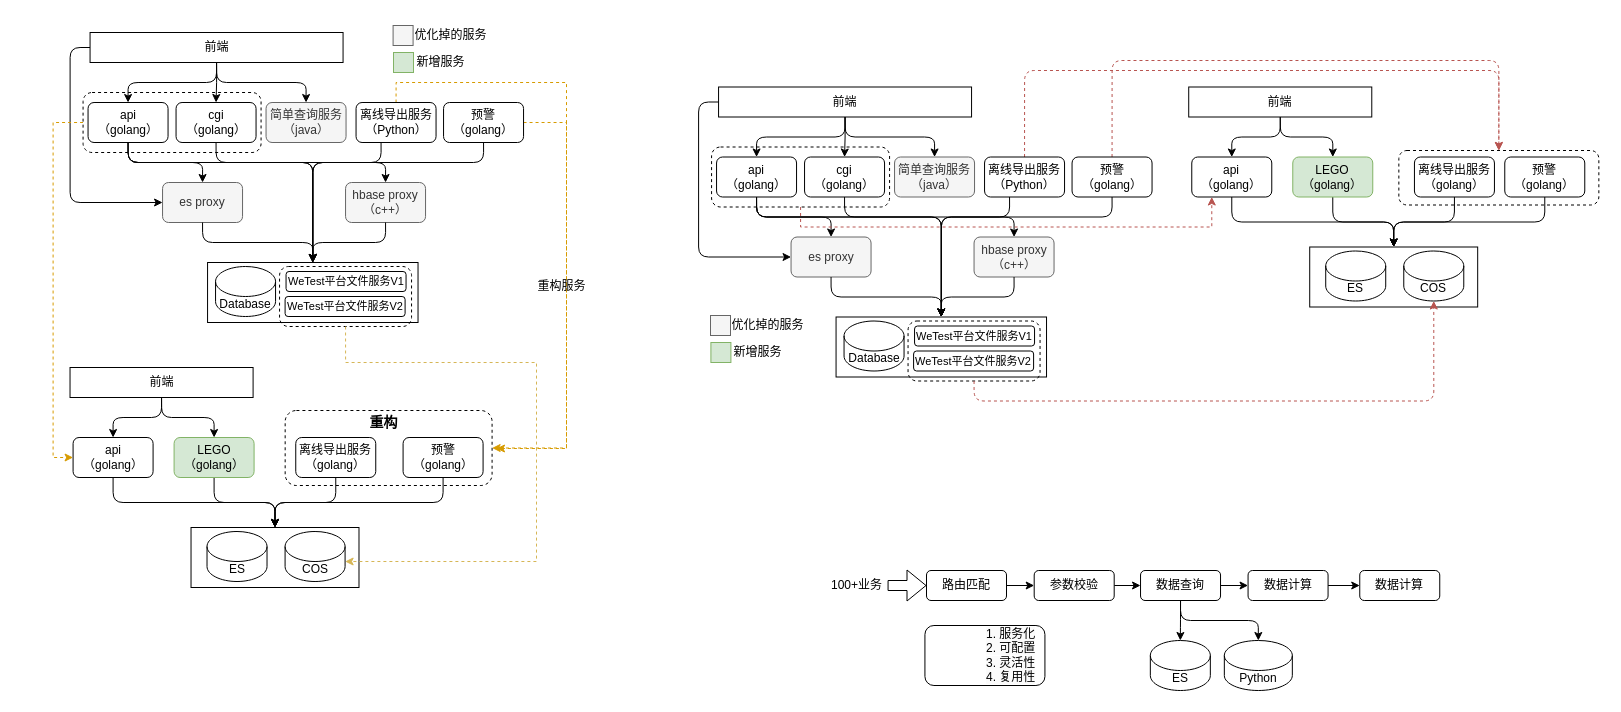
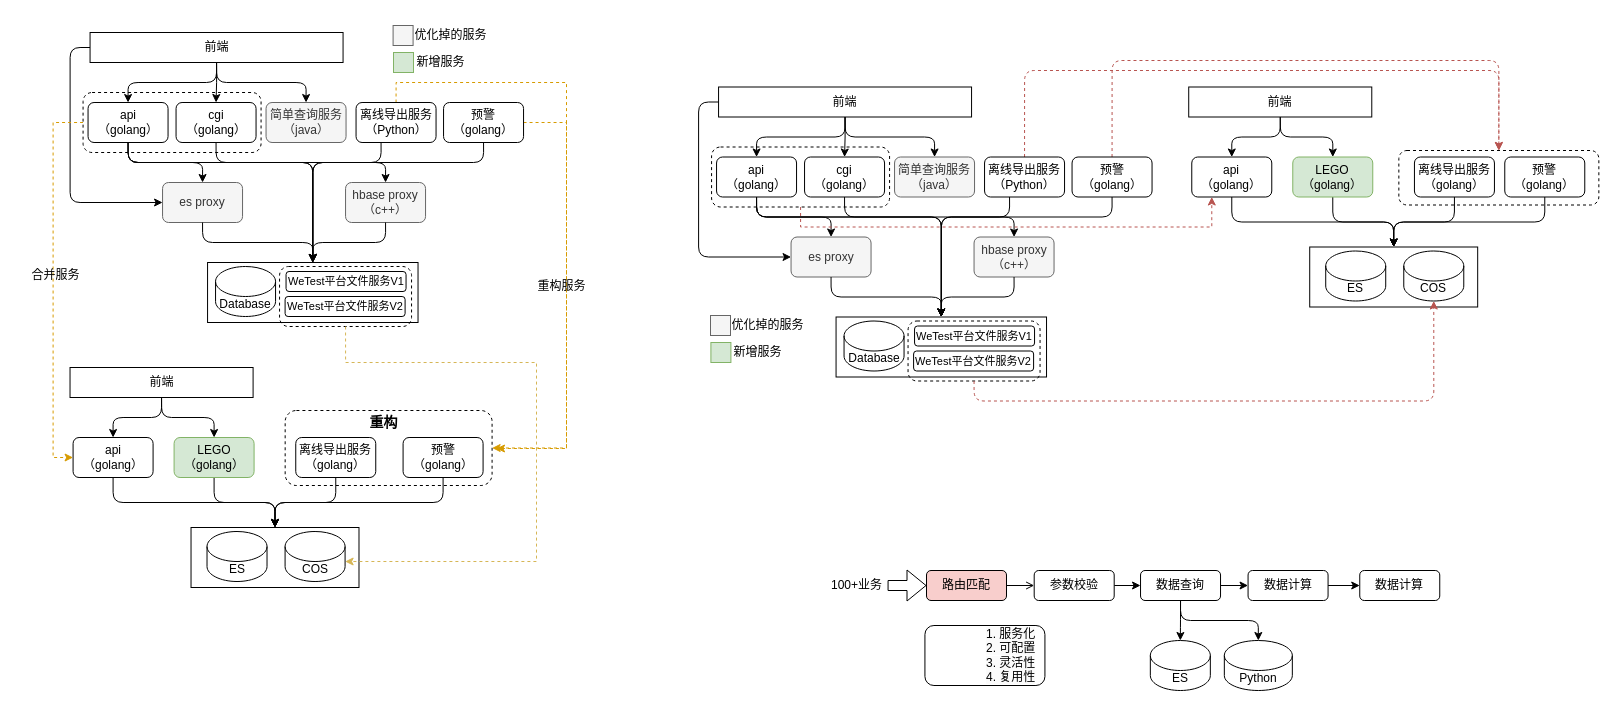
node "合并服务": added
node "路由匹配": fillcolor #ffffff -> #f8cecc
edge "路由匹配" -> "参数校验": arrowhead classic -> open
